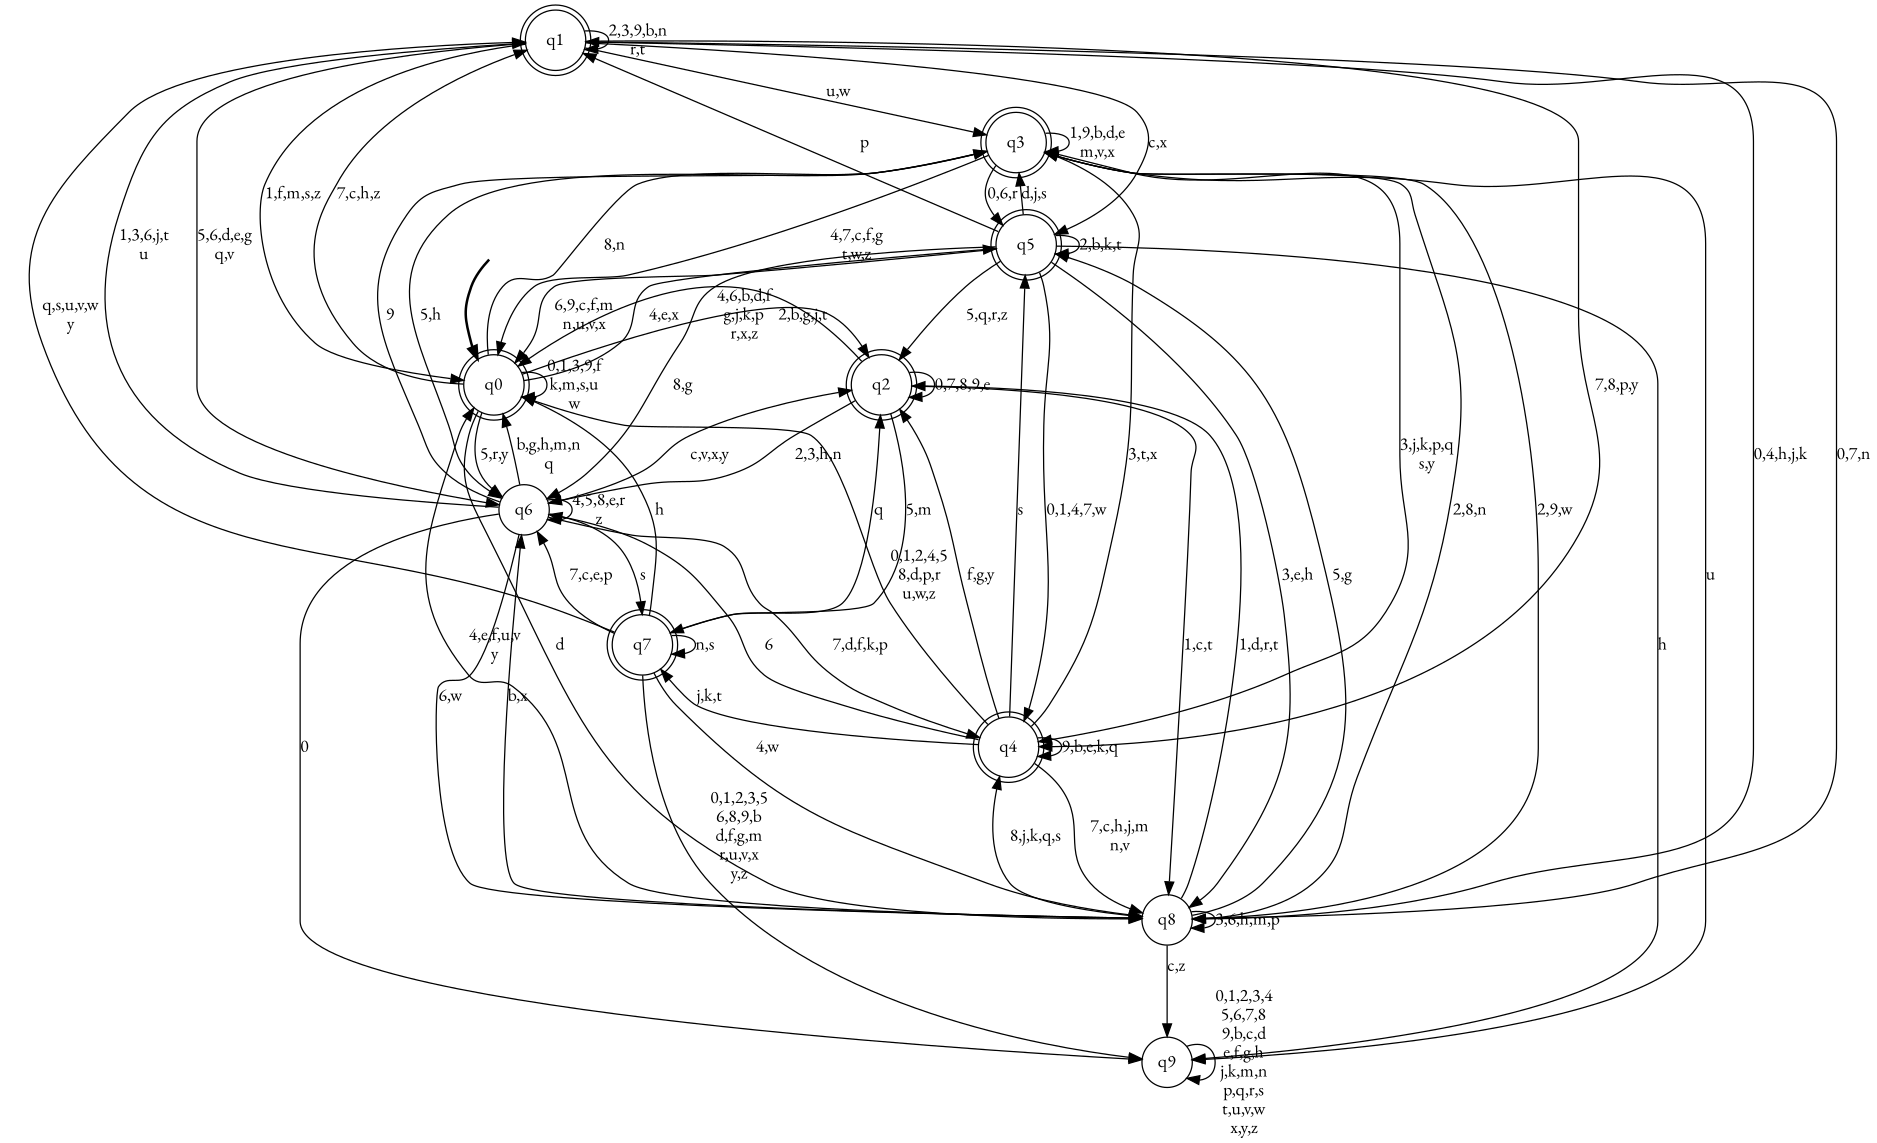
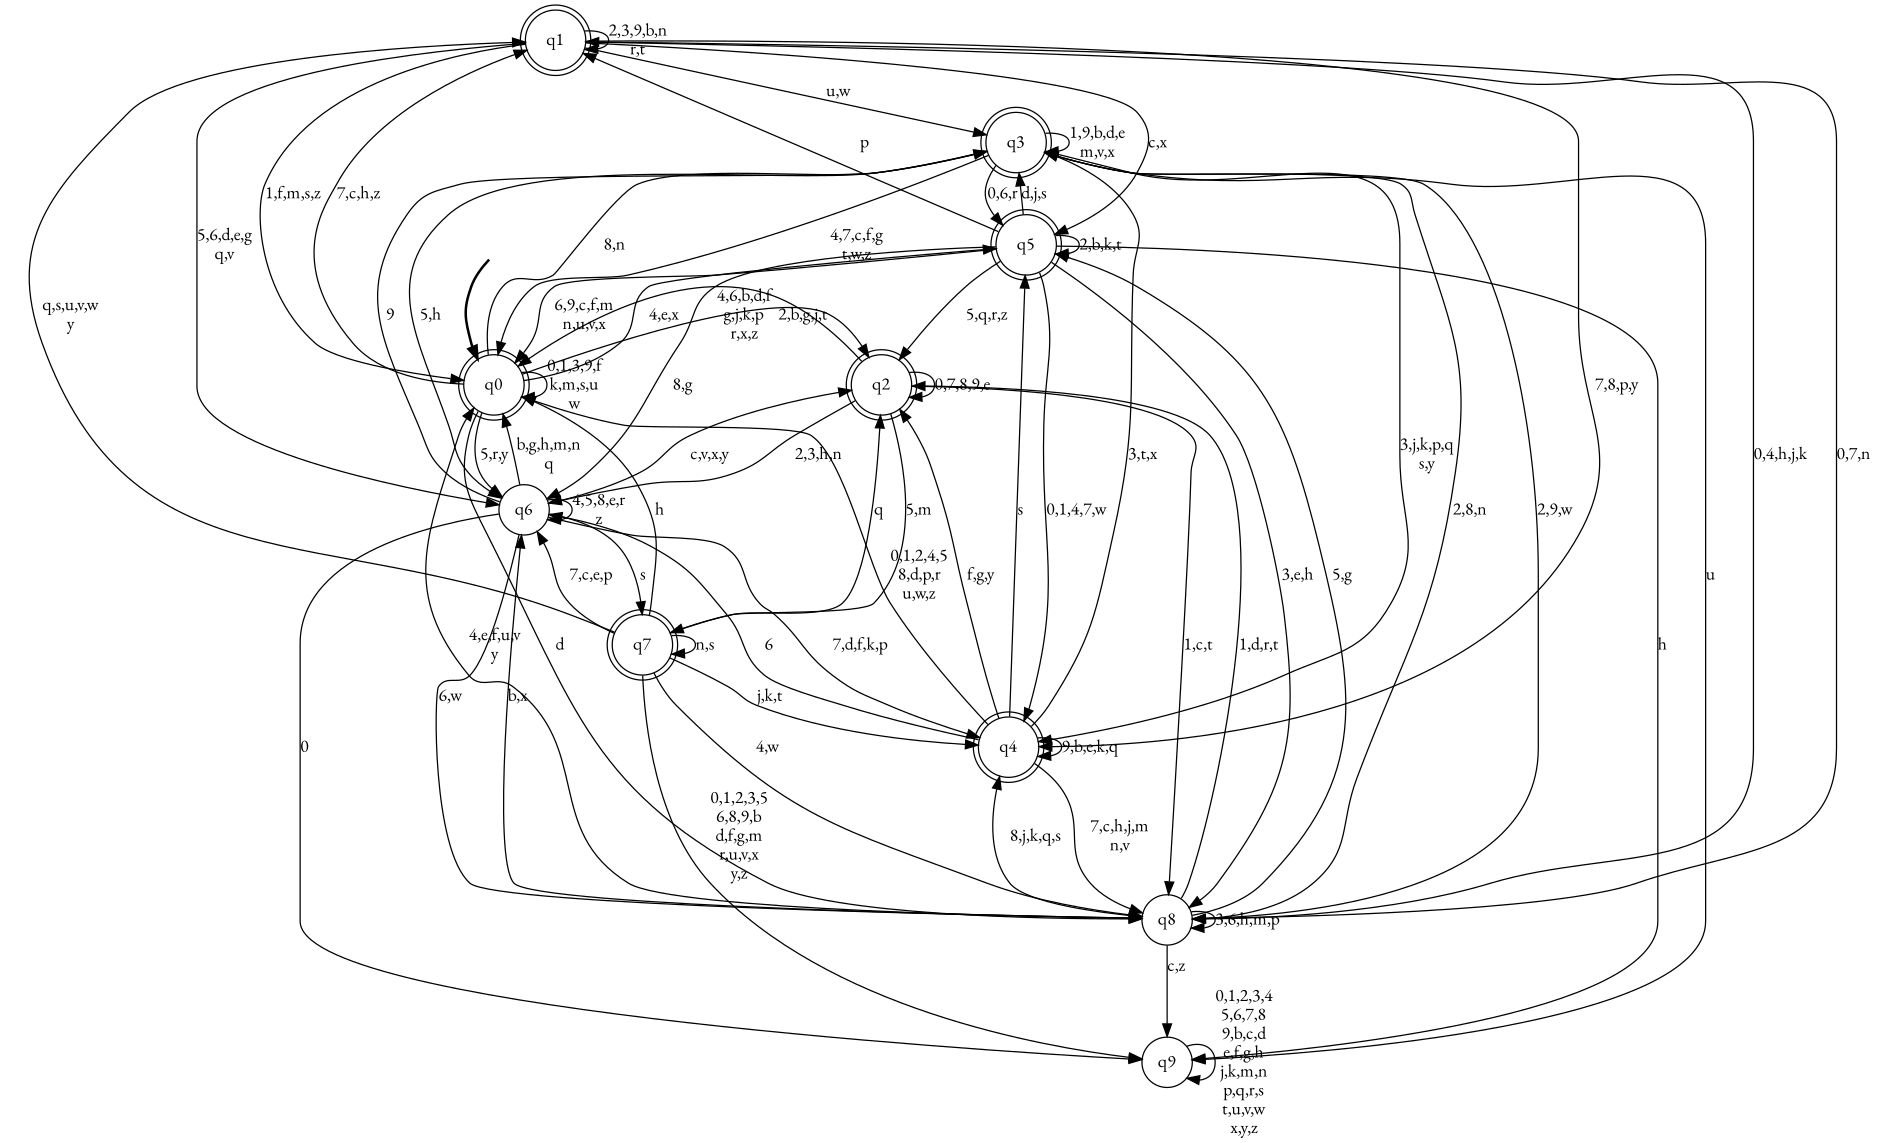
edge "q6" -> "q1": removed, label "1,3,6,j,t u"
edge "q4" -> "q7": reversed
